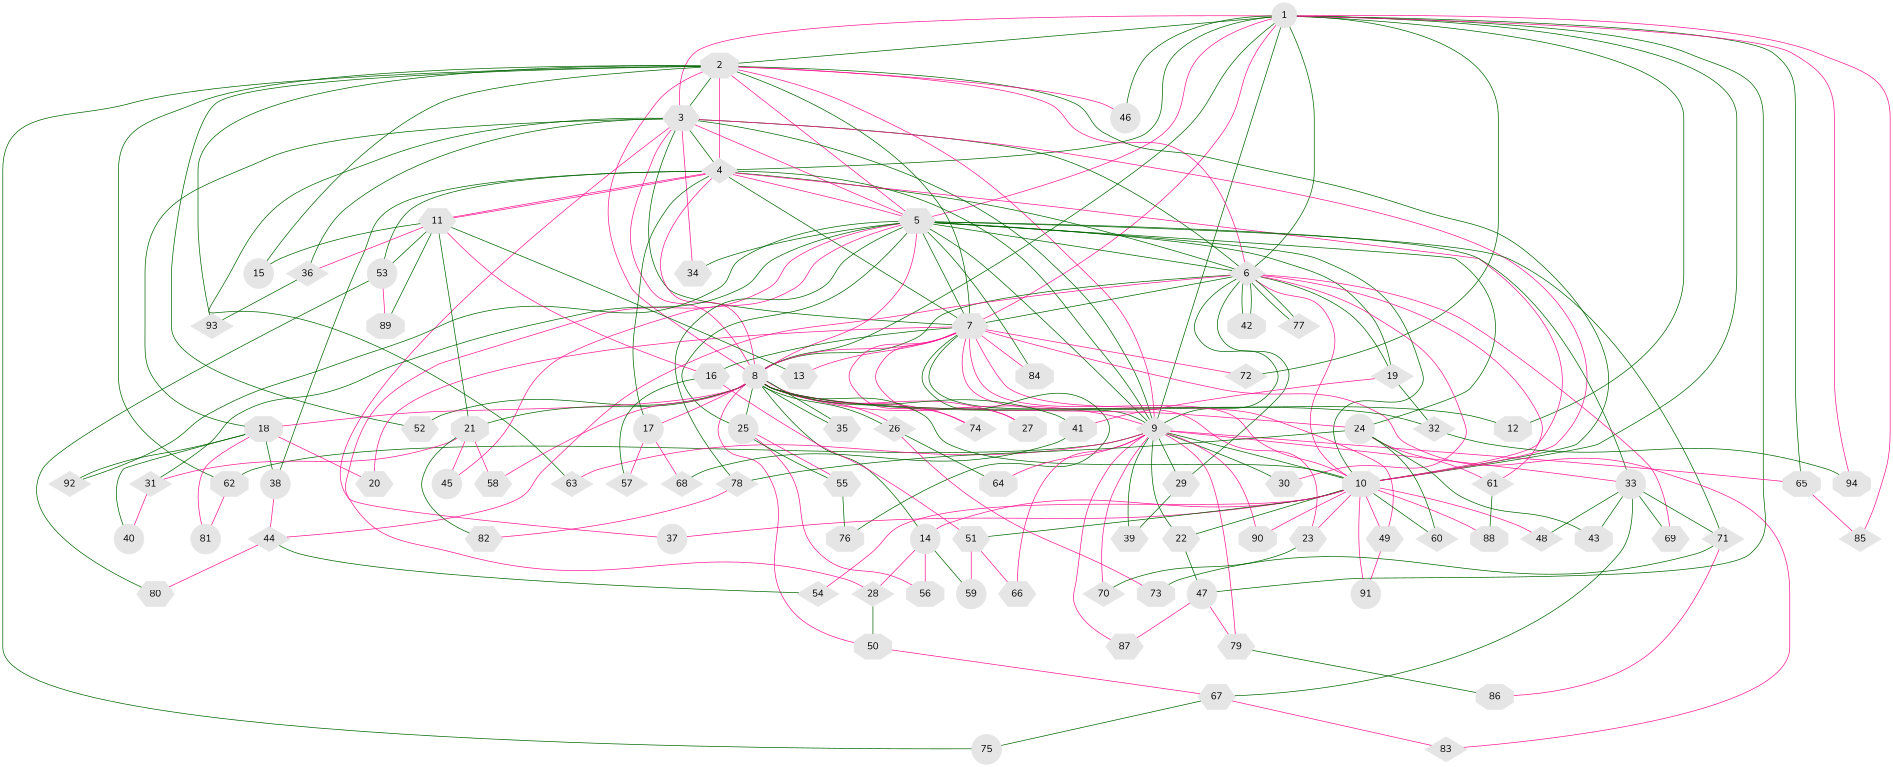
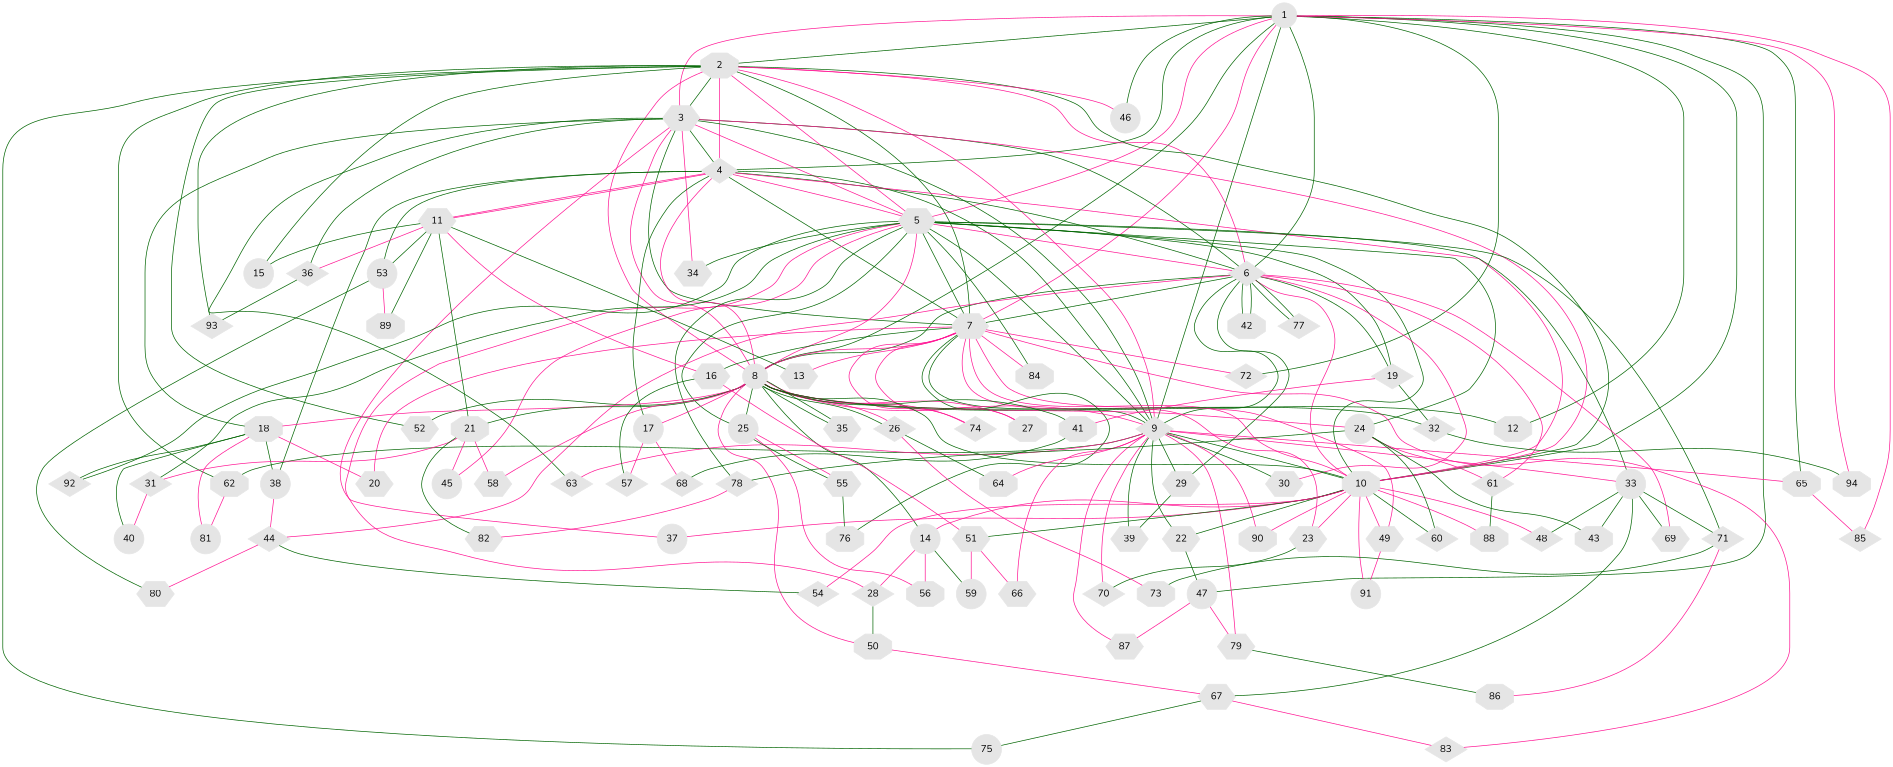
edge "5" -- "6": color darkgreen -> deeppink
